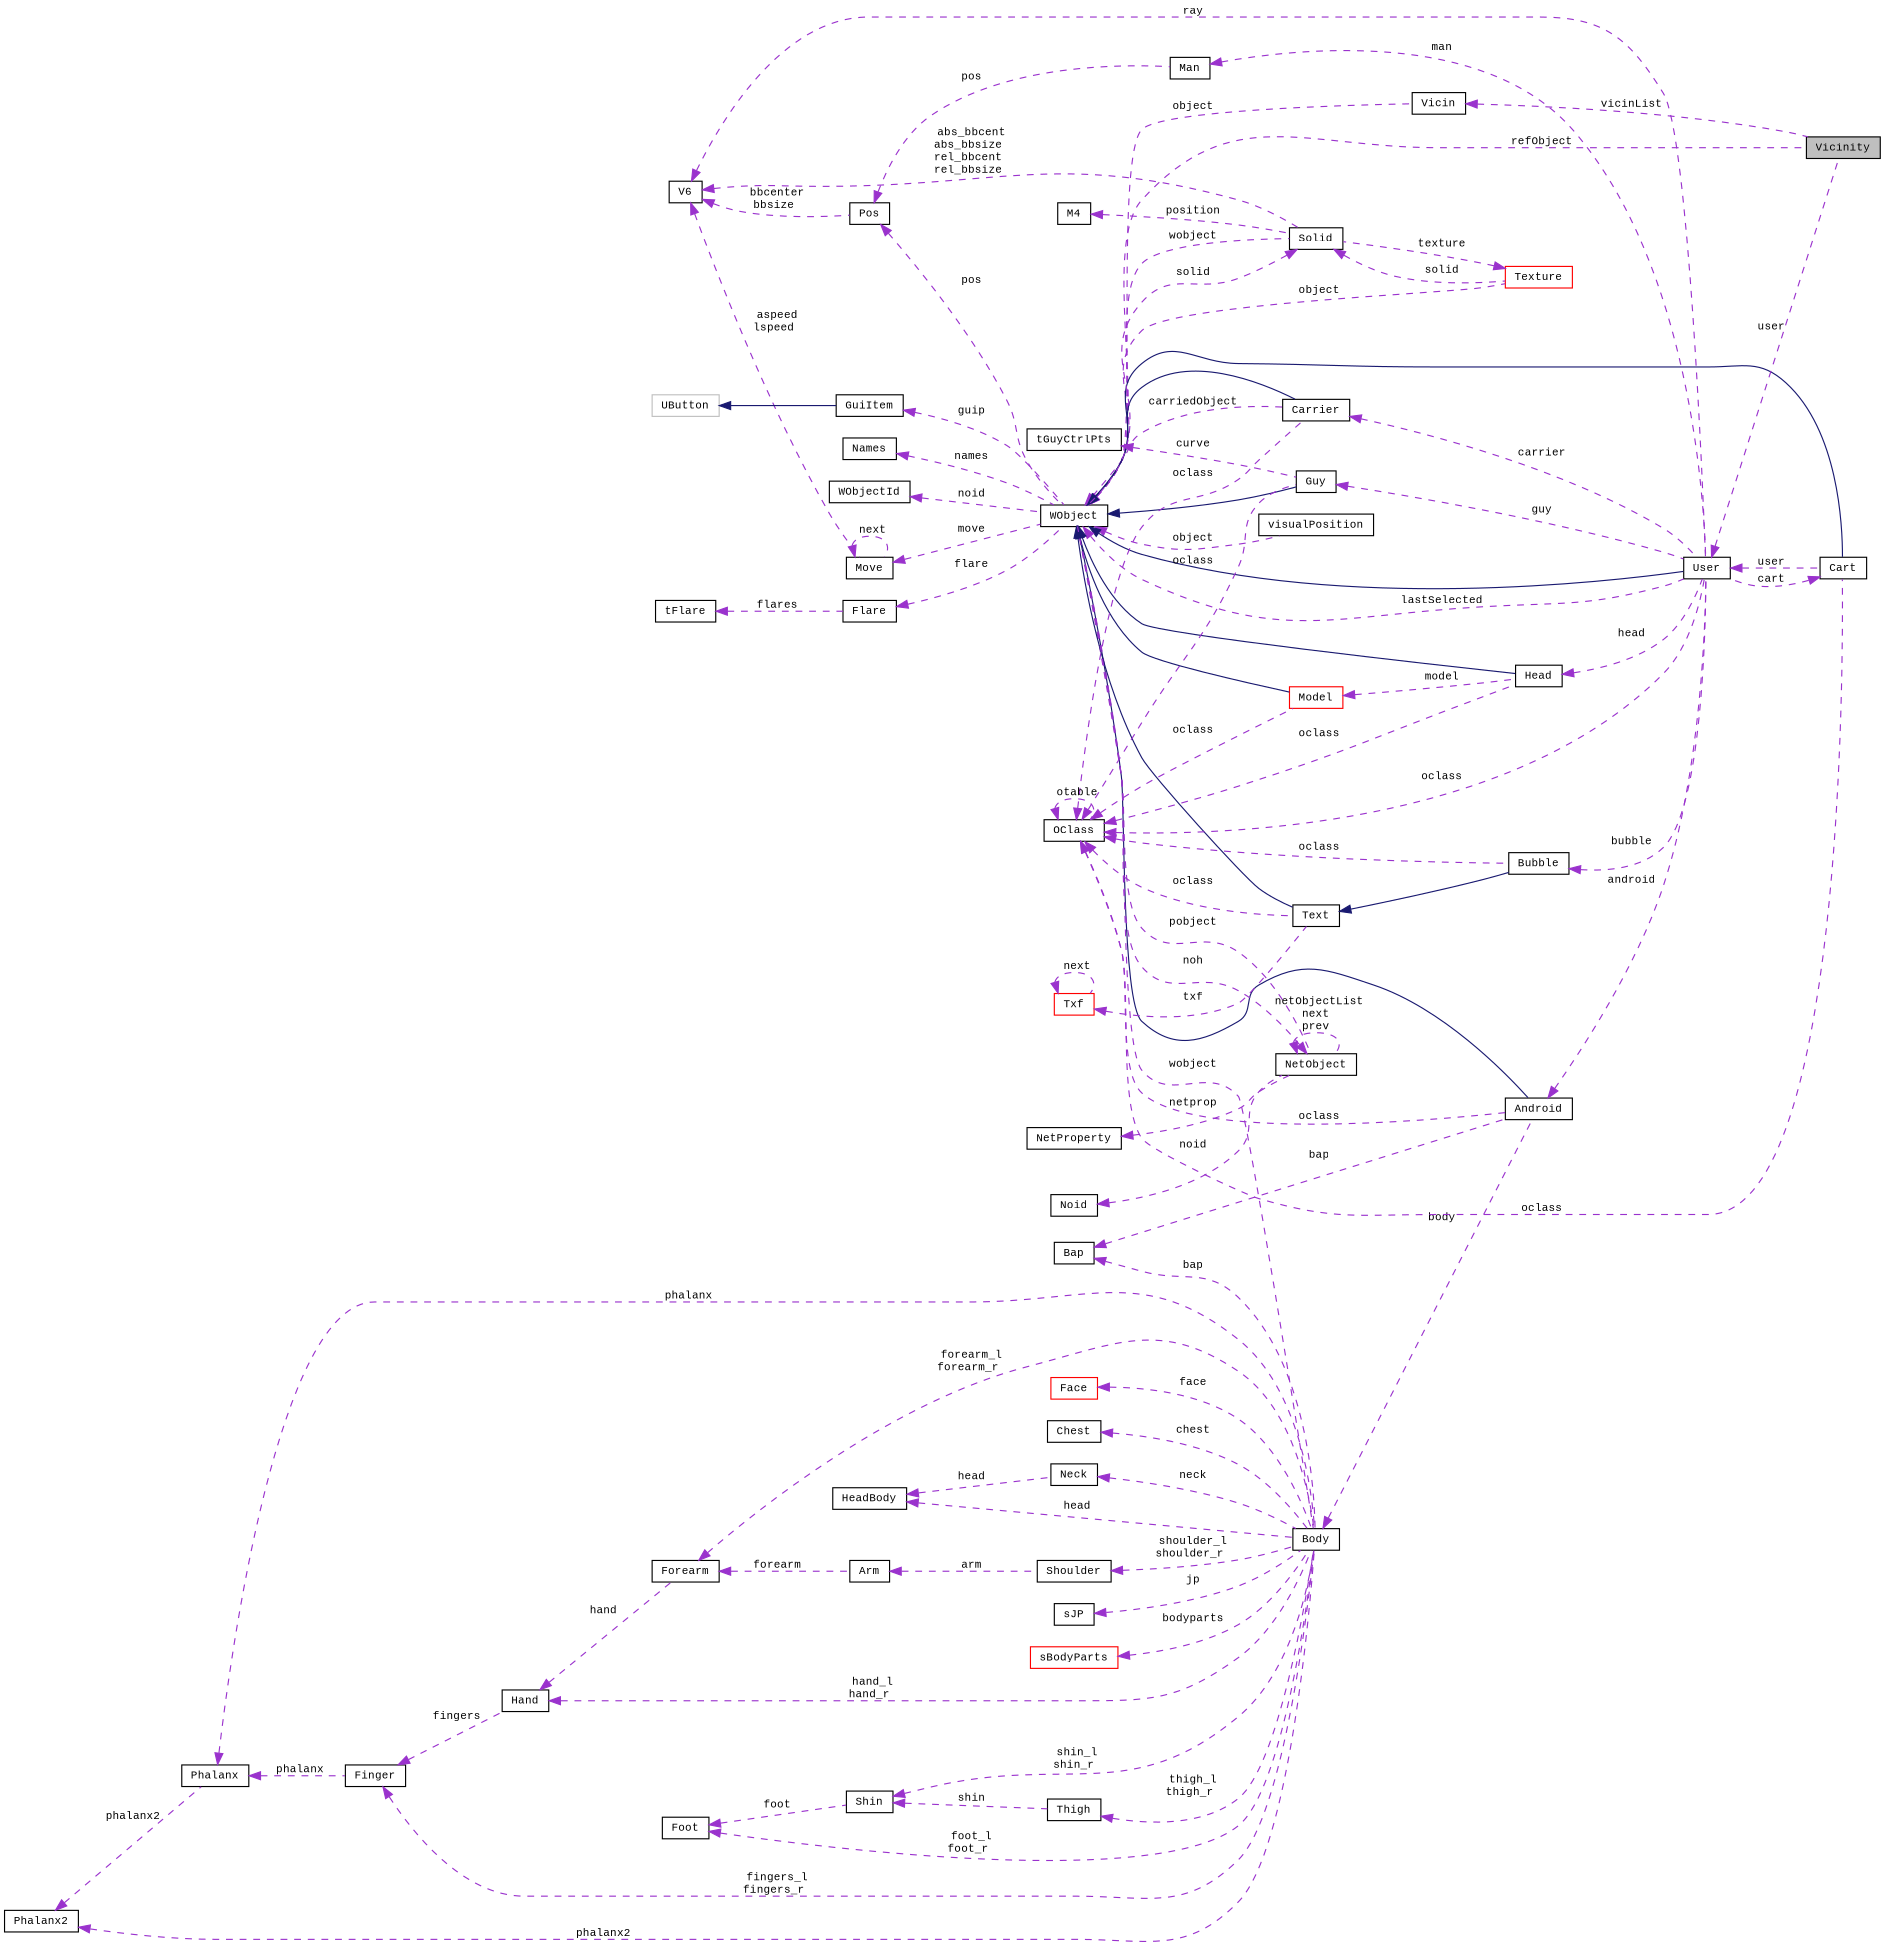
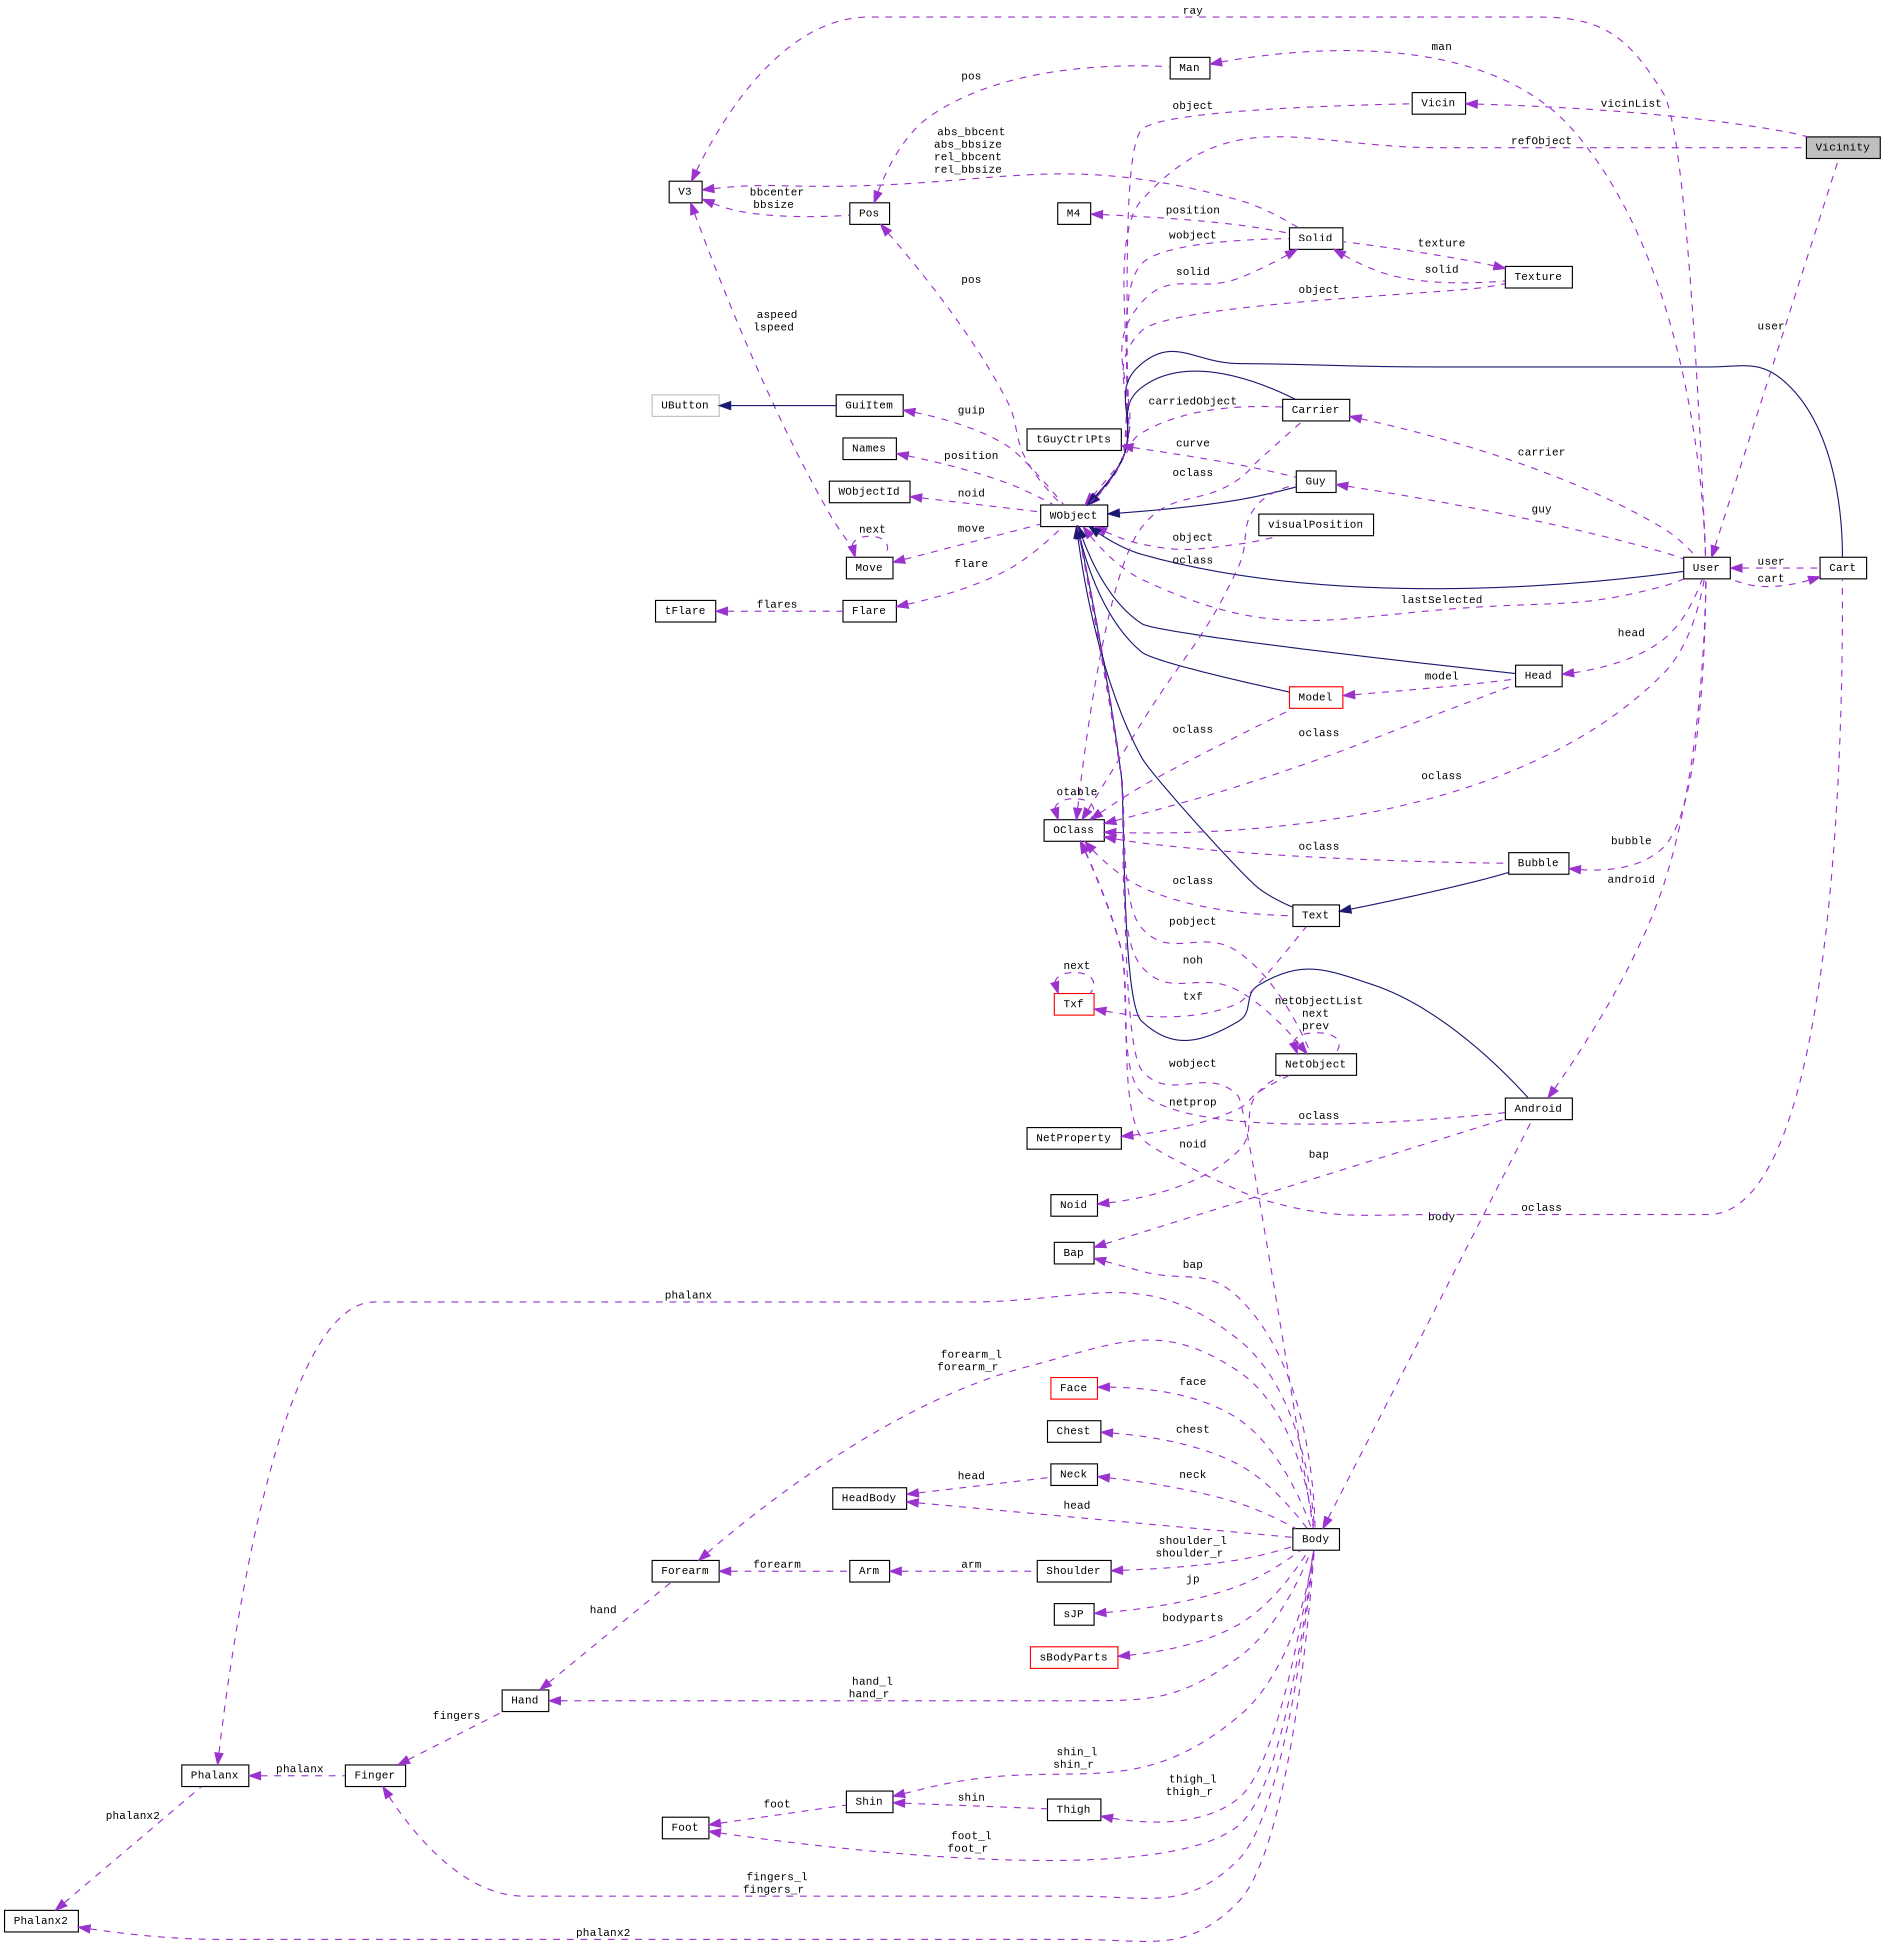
node "V6": label "V6" -> "V3"
node "Texture": color red -> black
edge "WObject" -> "Names": label " names" -> " position"
